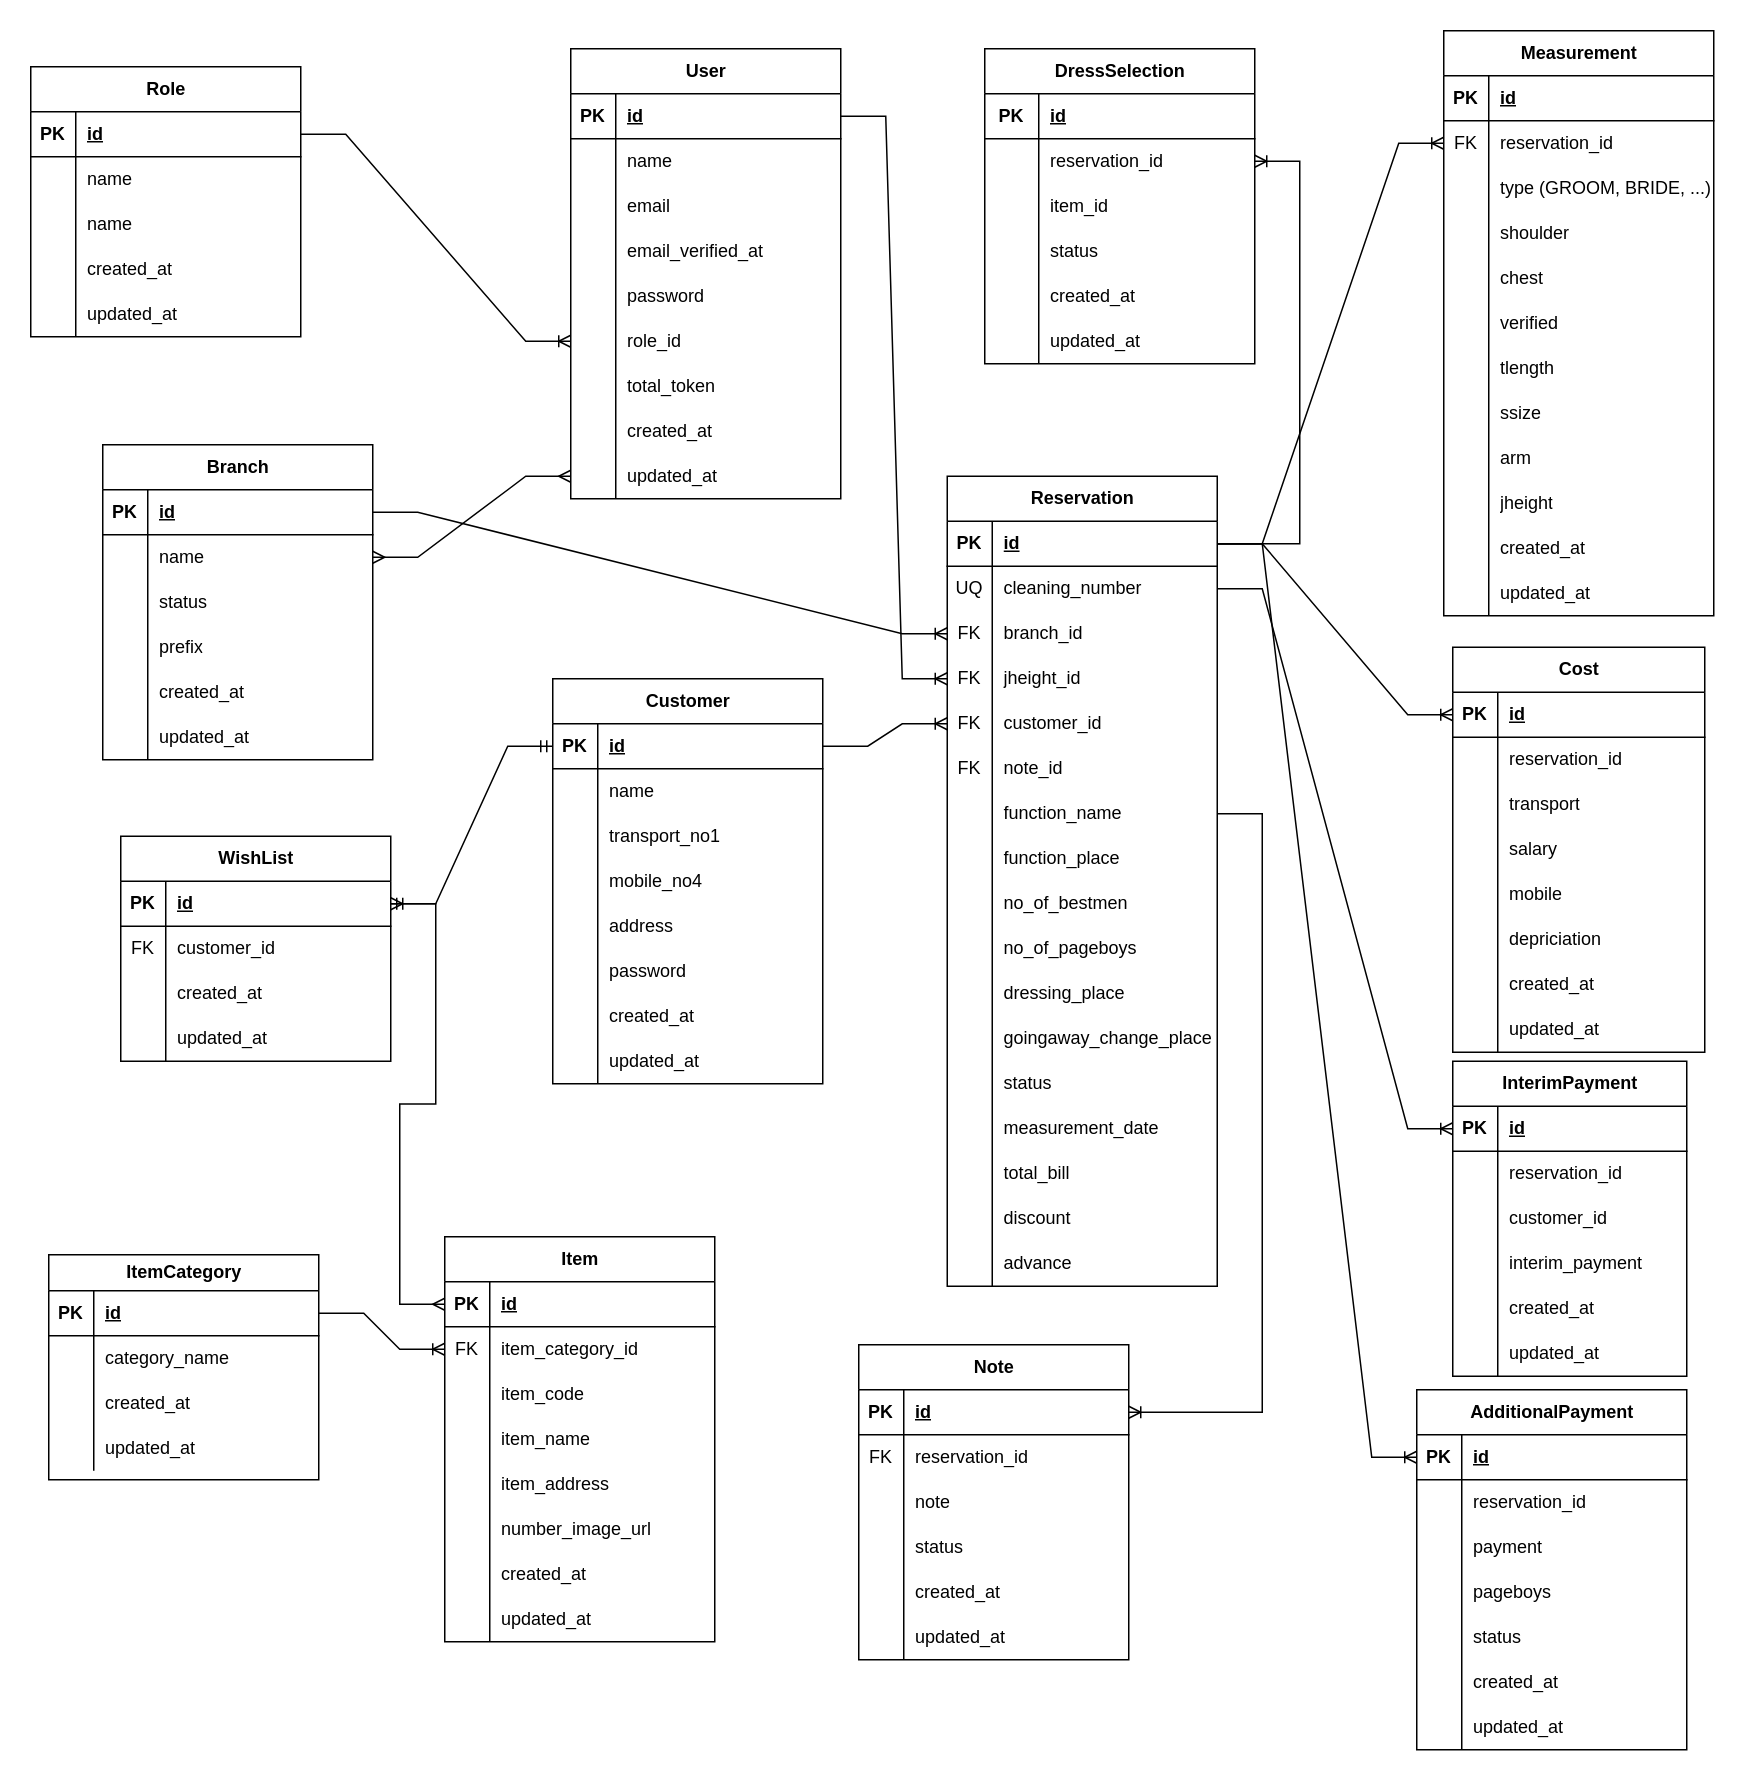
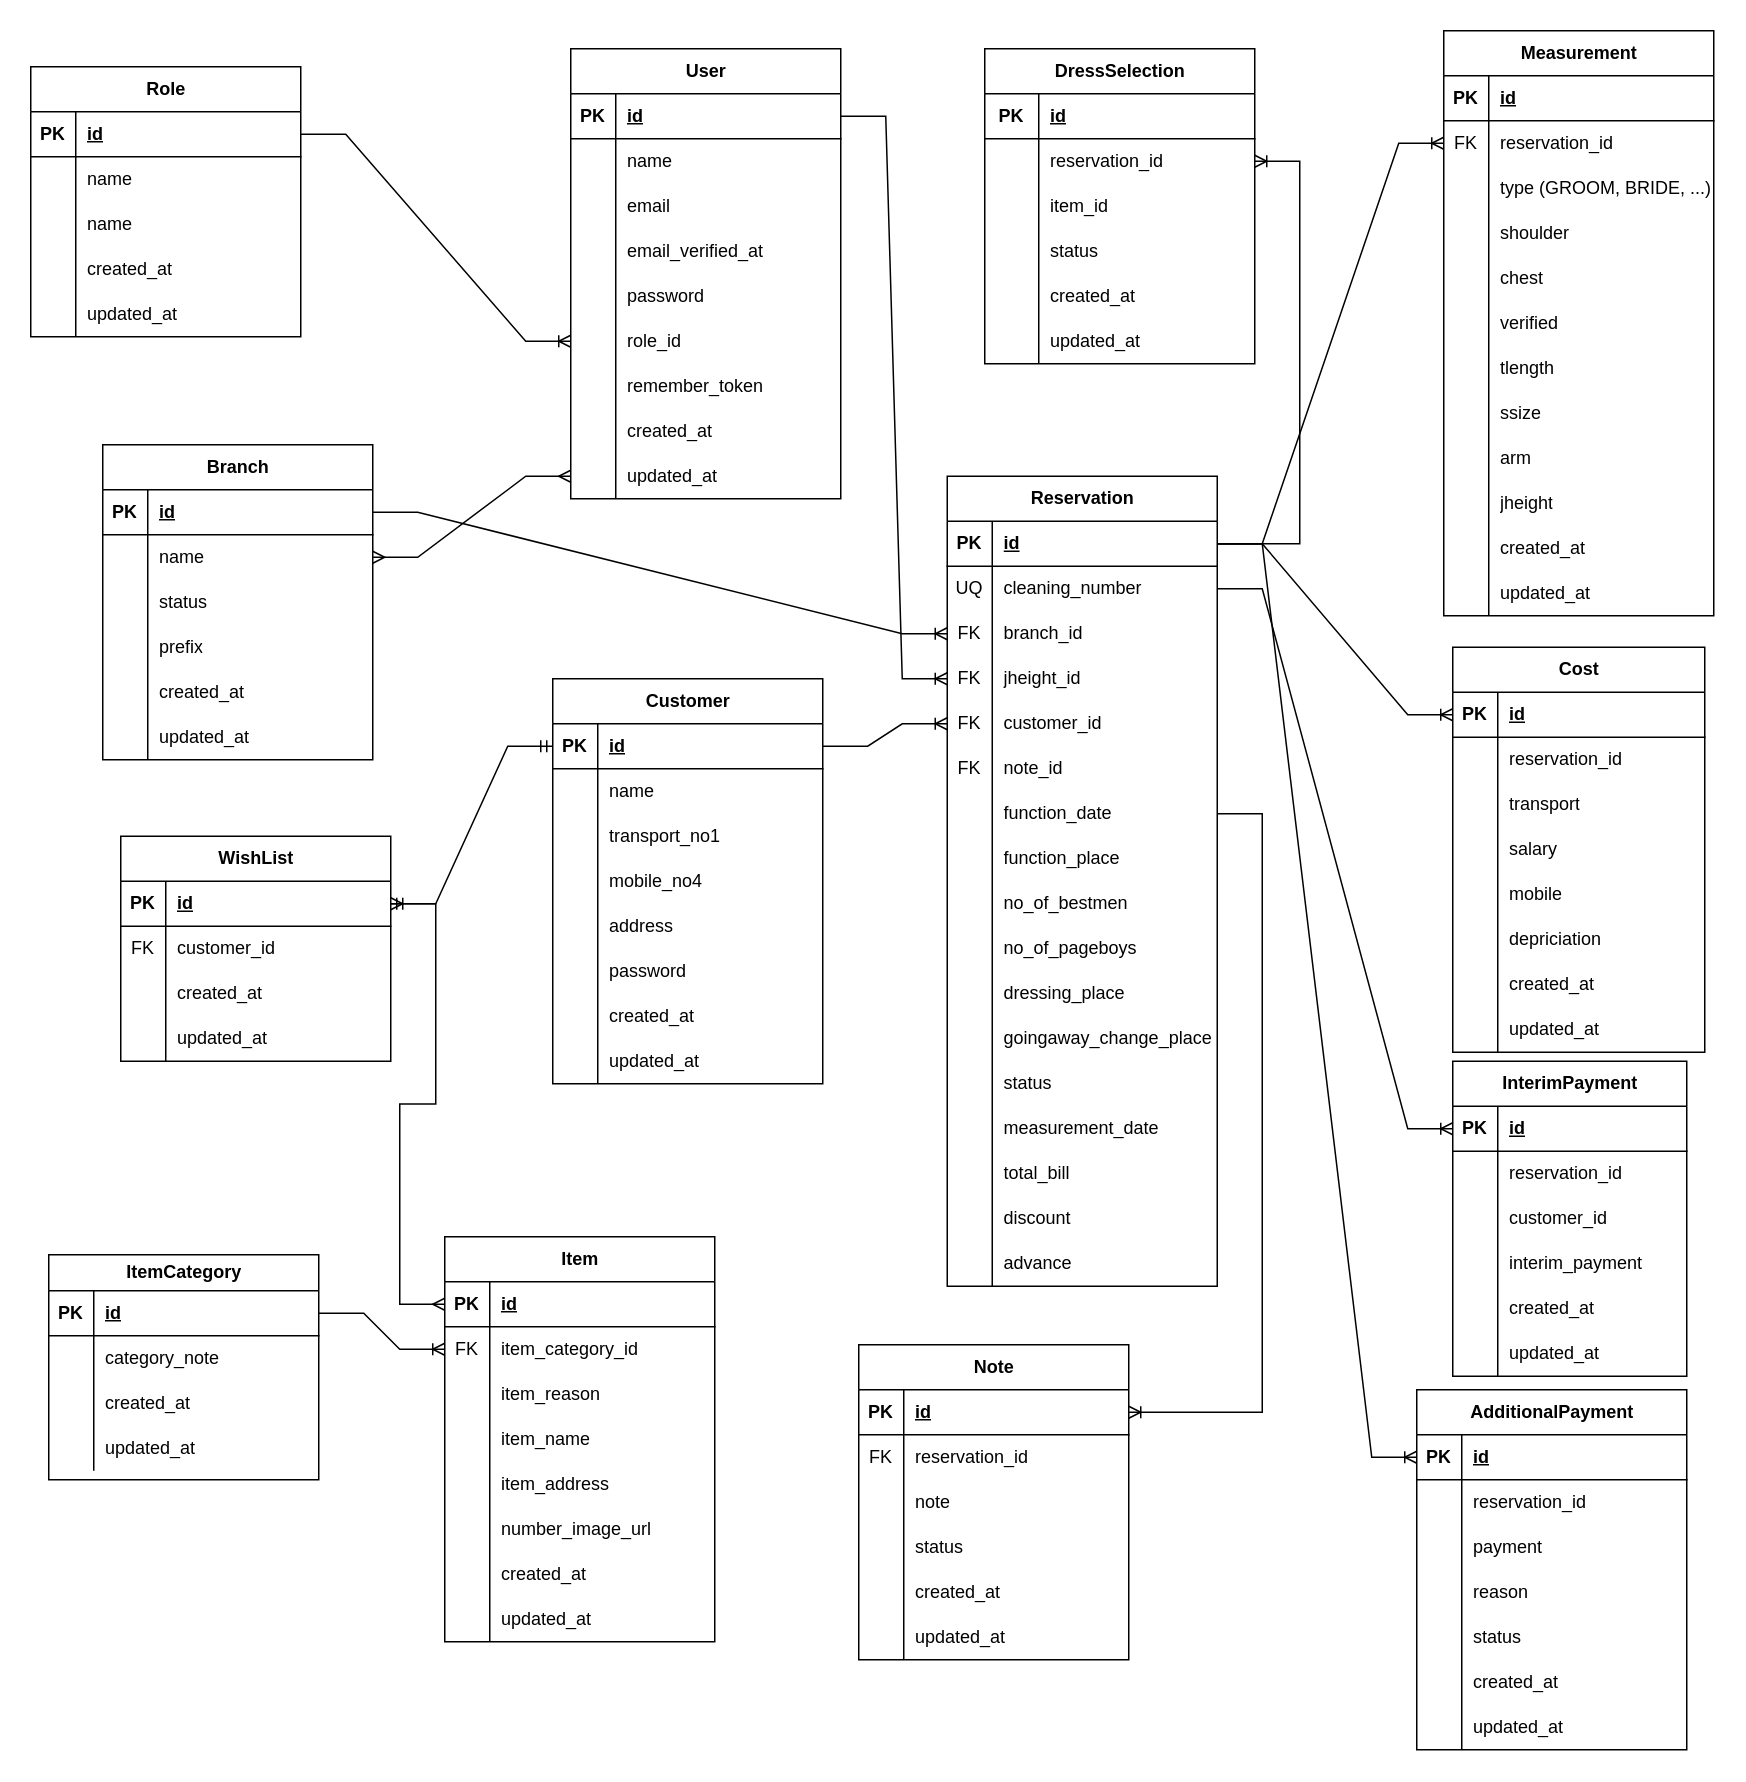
node "total_token": label "total_token" -> "remember_token"
node "function_name": label "function_name" -> "function_date"
node "category_name": label "category_name" -> "category_note"
node "item_code": label "item_code" -> "item_reason"
node "pageboys": label "pageboys" -> "reason"
